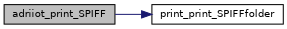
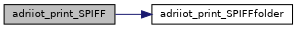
node "print_print_SPIFFfolder": label "print_print_SPIFFfolder" -> "adriiot_print_SPIFFfolder"
